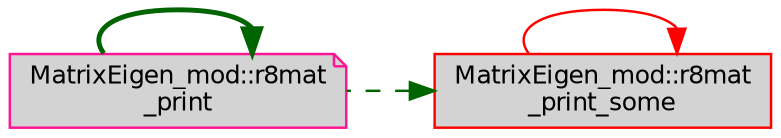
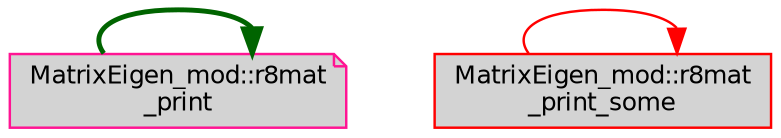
edge "MatrixEigen_mod::r8mat _print" -> "MatrixEigen_mod::r8mat _print_some": removed
